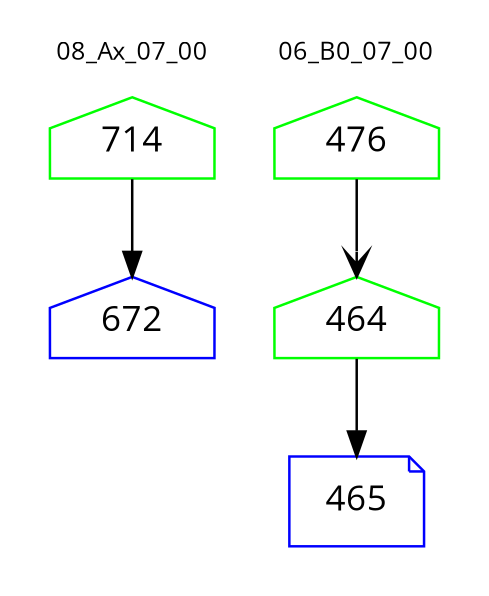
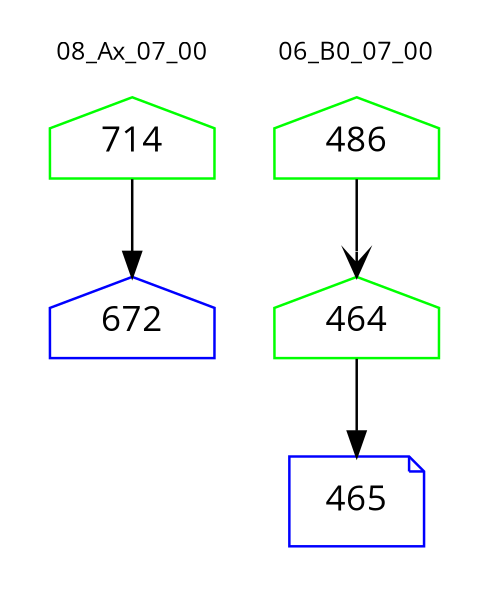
node "476": label "476" -> "486"
